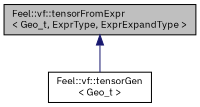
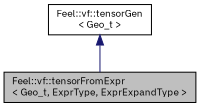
edge "Feel::vf::tensorGen < Geo_t >" -> "Feel::vf::tensorFromExpr < Geo_t, ExprType, ExprExpandType >": reversed
